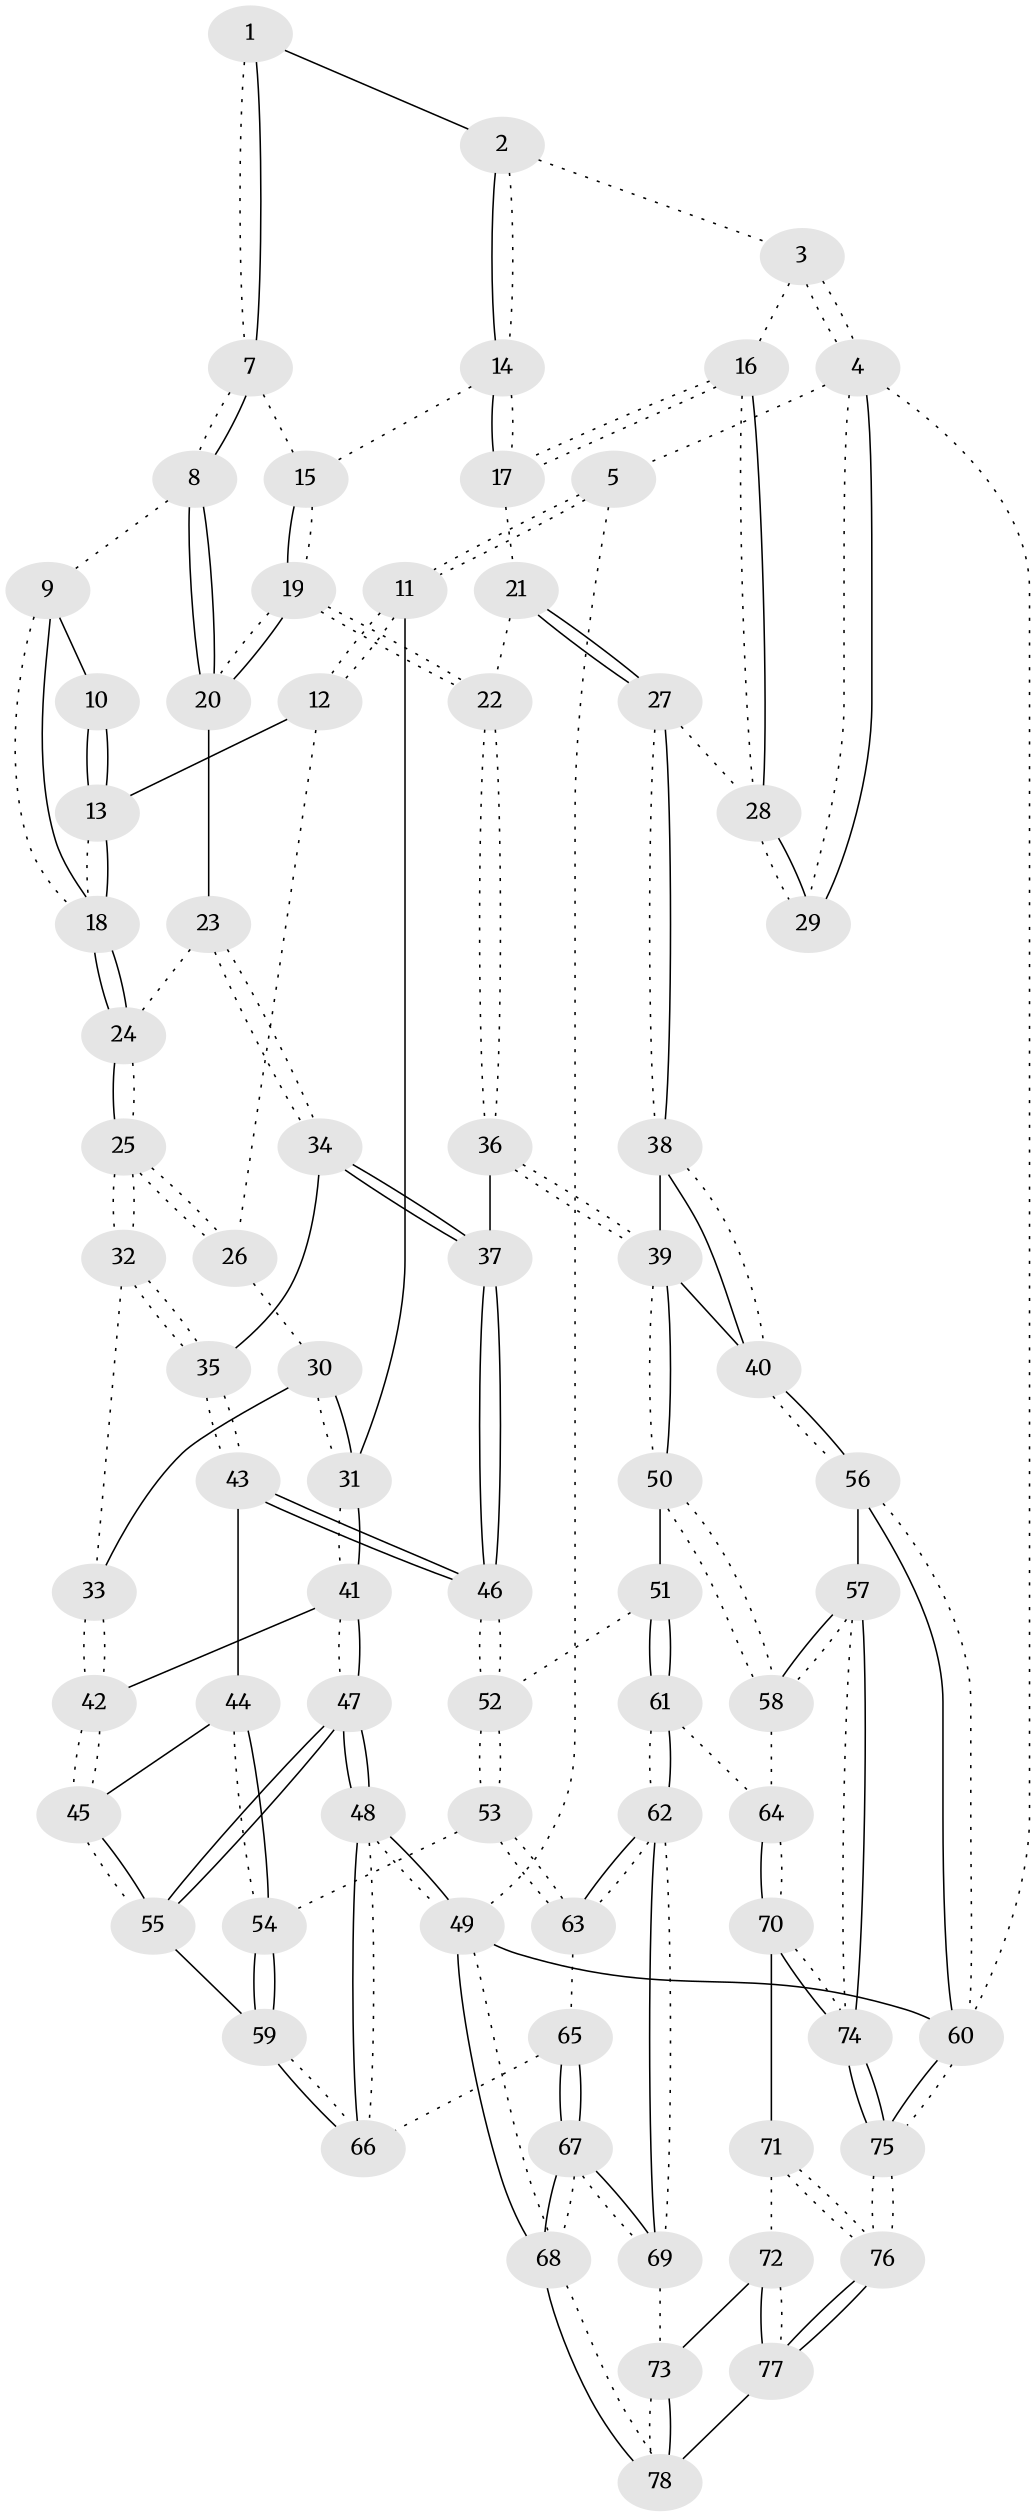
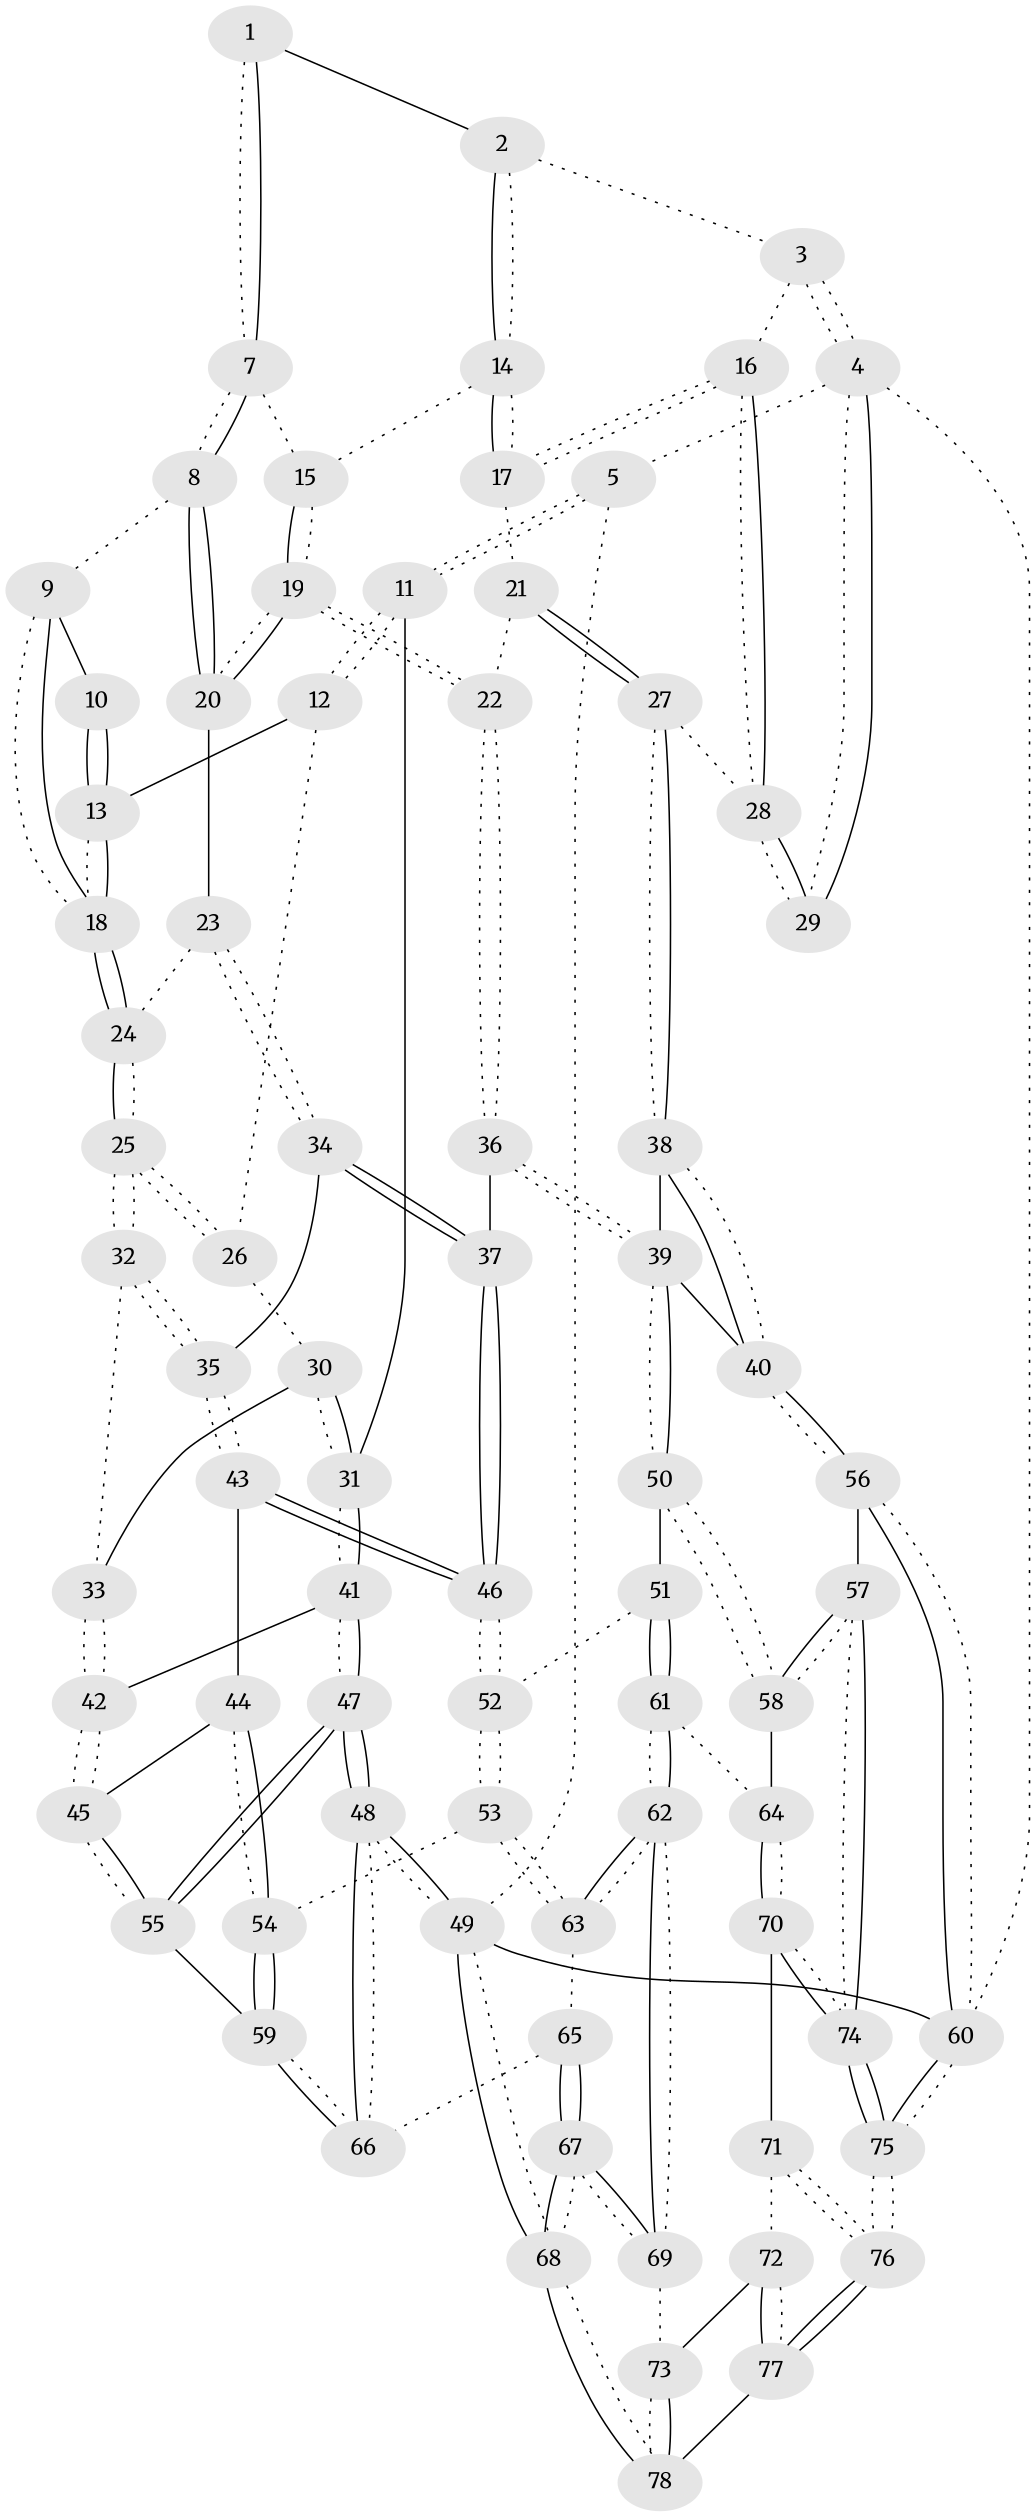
edge "58" -- "64": style dotted -> solid
